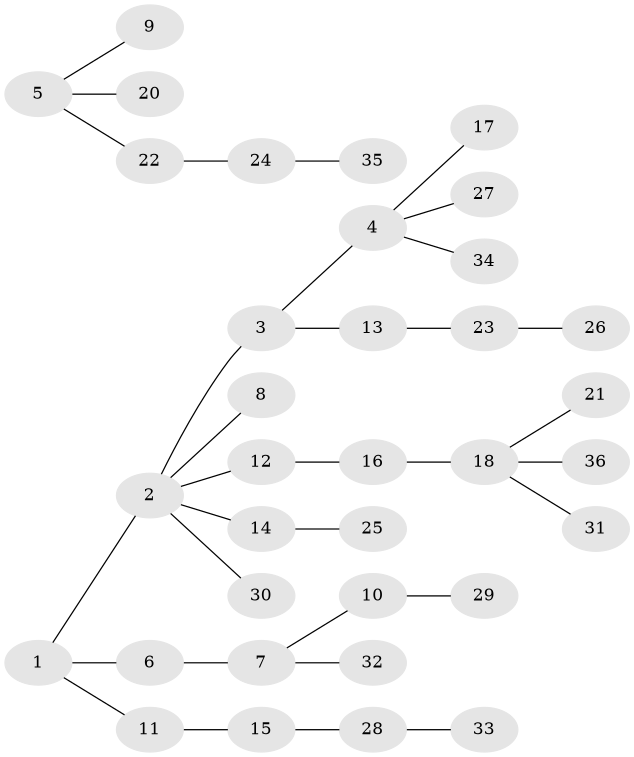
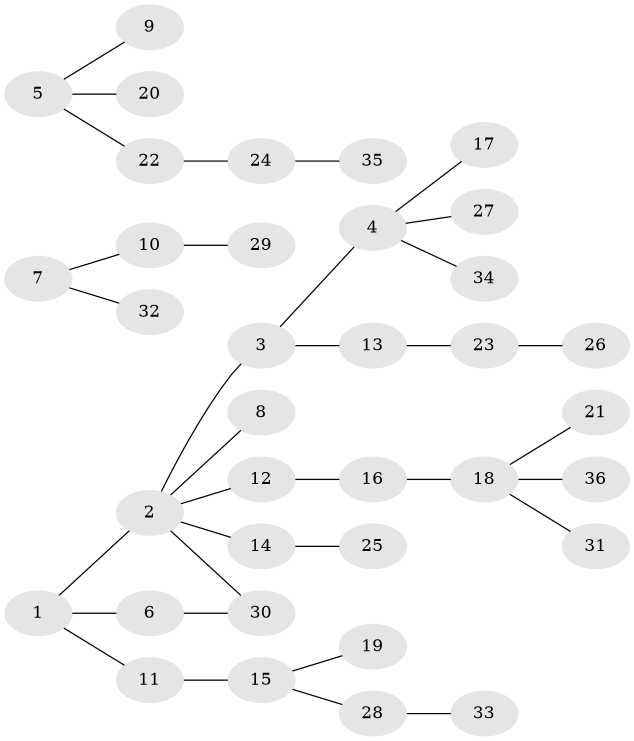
node "19": added
edge "6" -- "7": now "6" -- "30"
